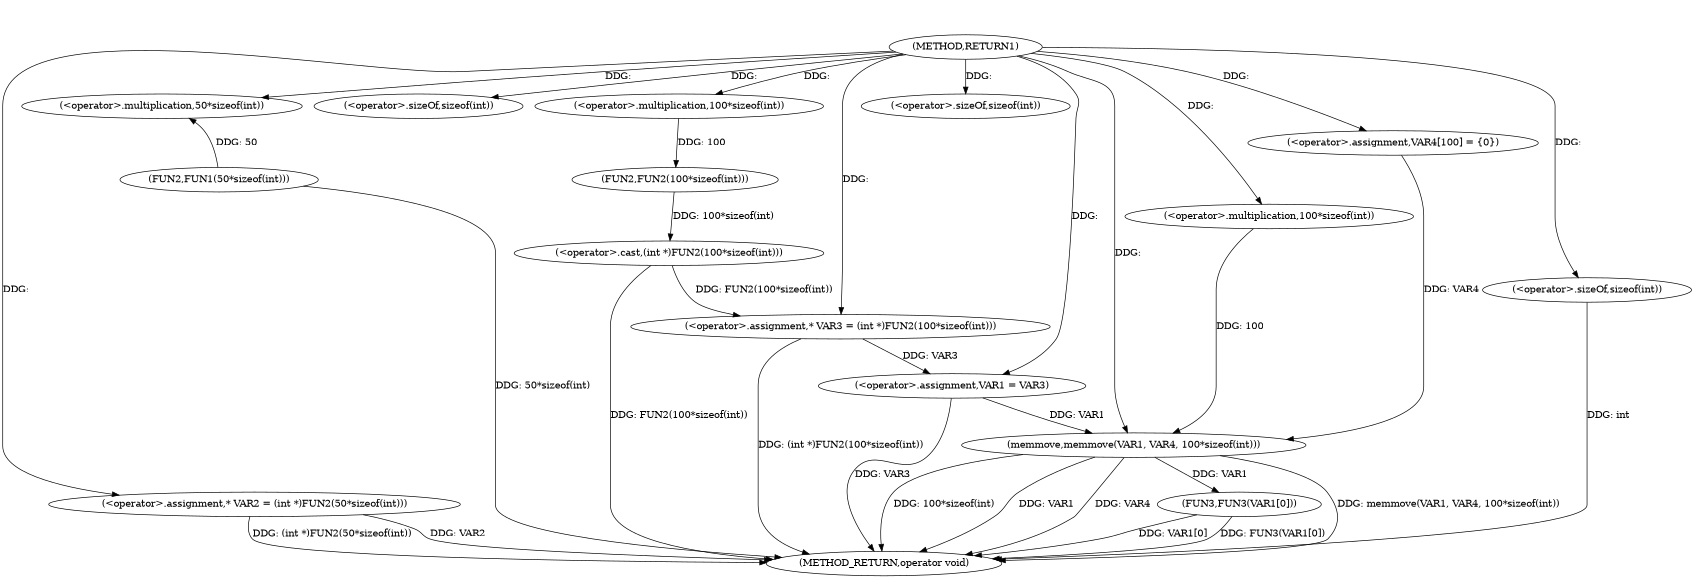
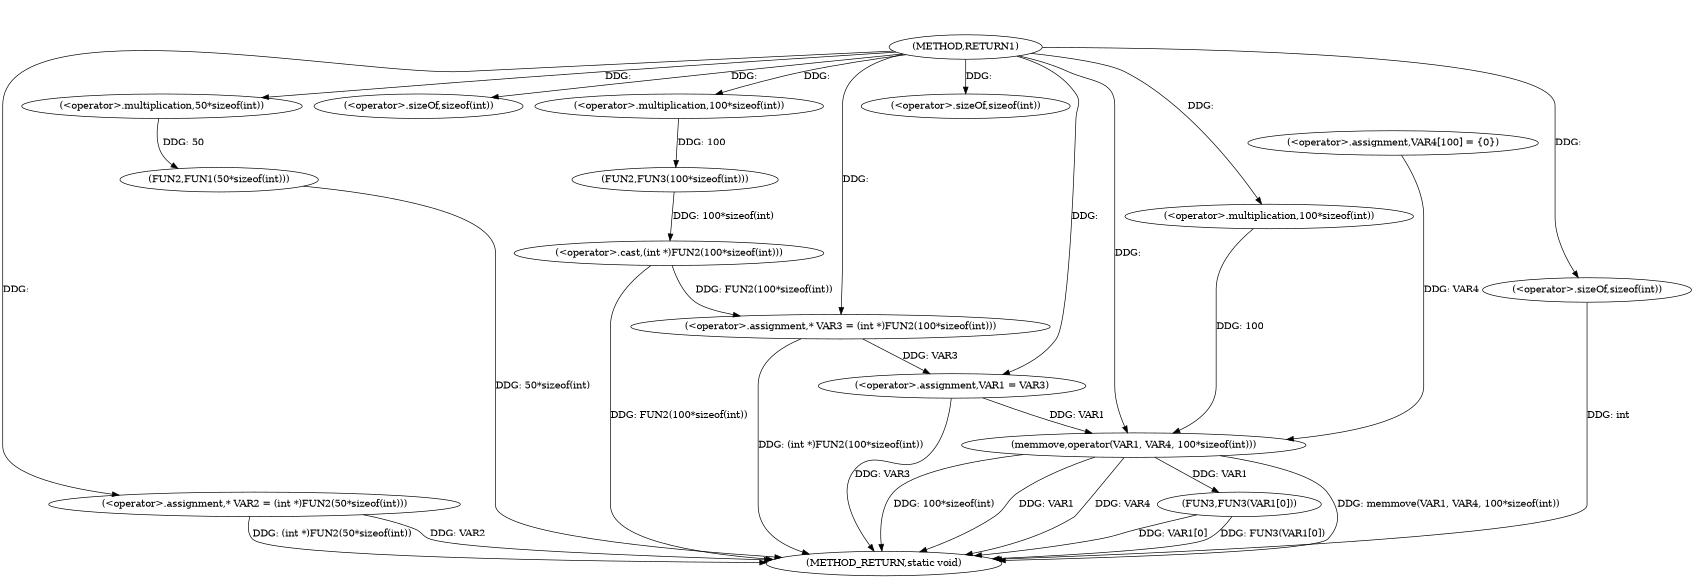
edge "(METHOD,RETURN1)" -> "(<operator>.assignment,VAR4[100] = {0})": removed, label "DDG:"
edge "(FUN2,FUN1(50*sizeof(int)))" -> "(<operator>.multiplication,50*sizeof(int))": reversed
node "(FUN2,FUN2(100*sizeof(int)))": label "(FUN2,FUN2(100*sizeof(int)))" -> "(FUN2,FUN3(100*sizeof(int)))"
node "(memmove,memmove(VAR1, VAR4, 100*sizeof(int)))": label "(memmove,memmove(VAR1, VAR4, 100*sizeof(int)))" -> "(memmove,operator(VAR1, VAR4, 100*sizeof(int)))"
node "(METHOD_RETURN,operator void)": label "(METHOD_RETURN,operator void)" -> "(METHOD_RETURN,static void)"
